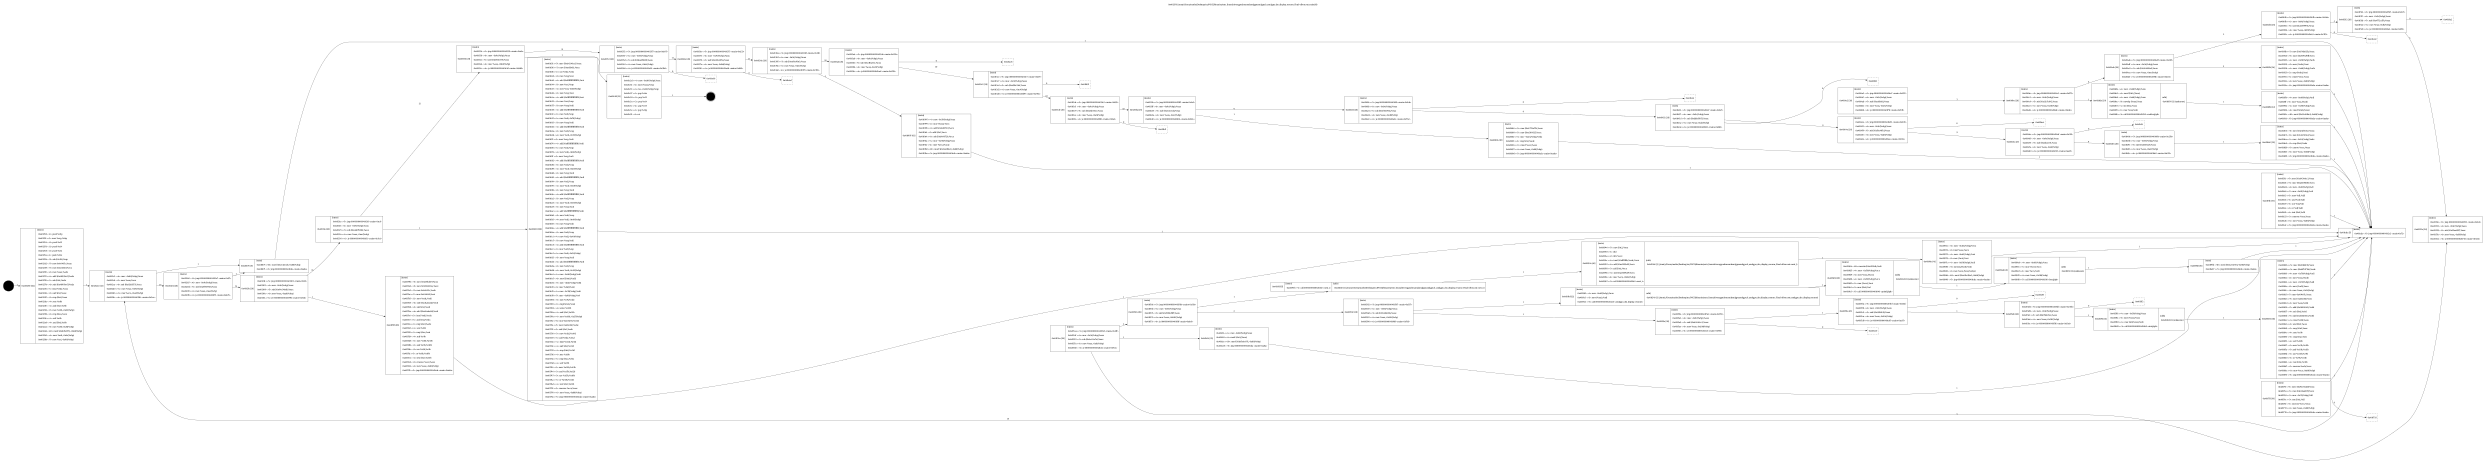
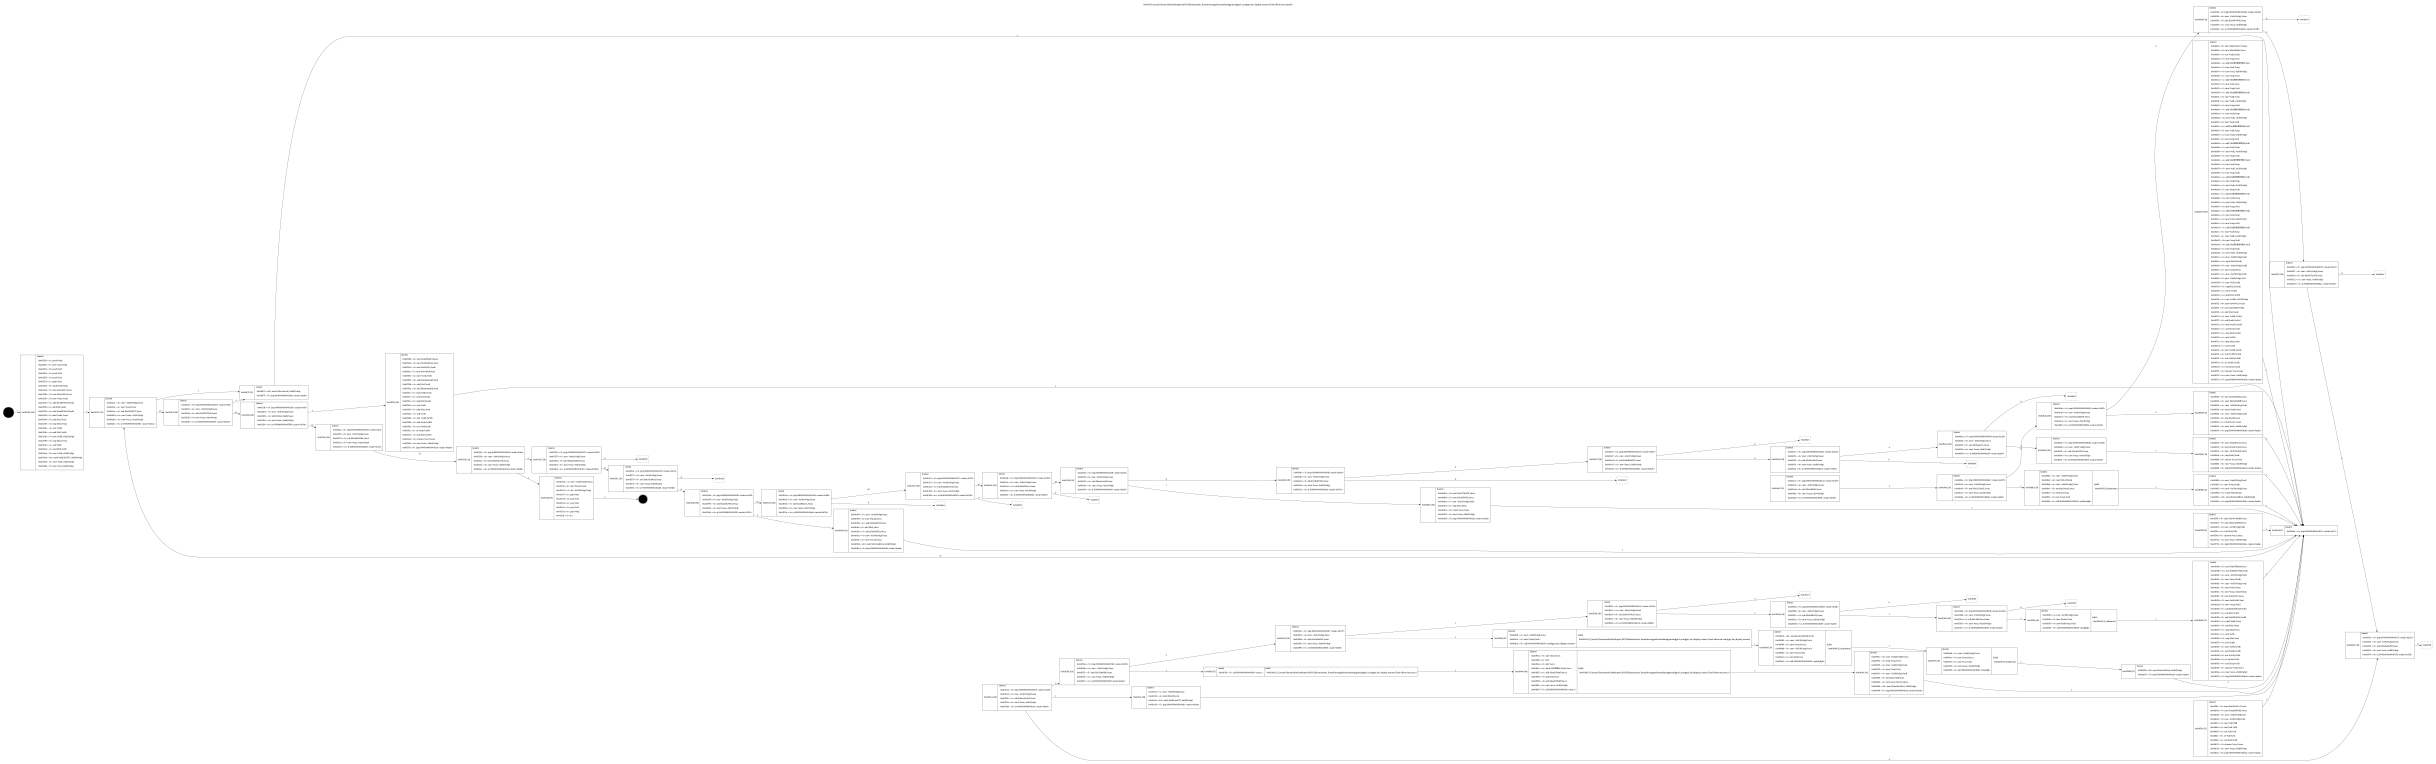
edge "0x40131a [28]" -> "0x401631 [302]": removed, label "1"
edge "0x401806 [111]" -> "0x40177d": now "0x40152e [28]" -> "0x40177d"
